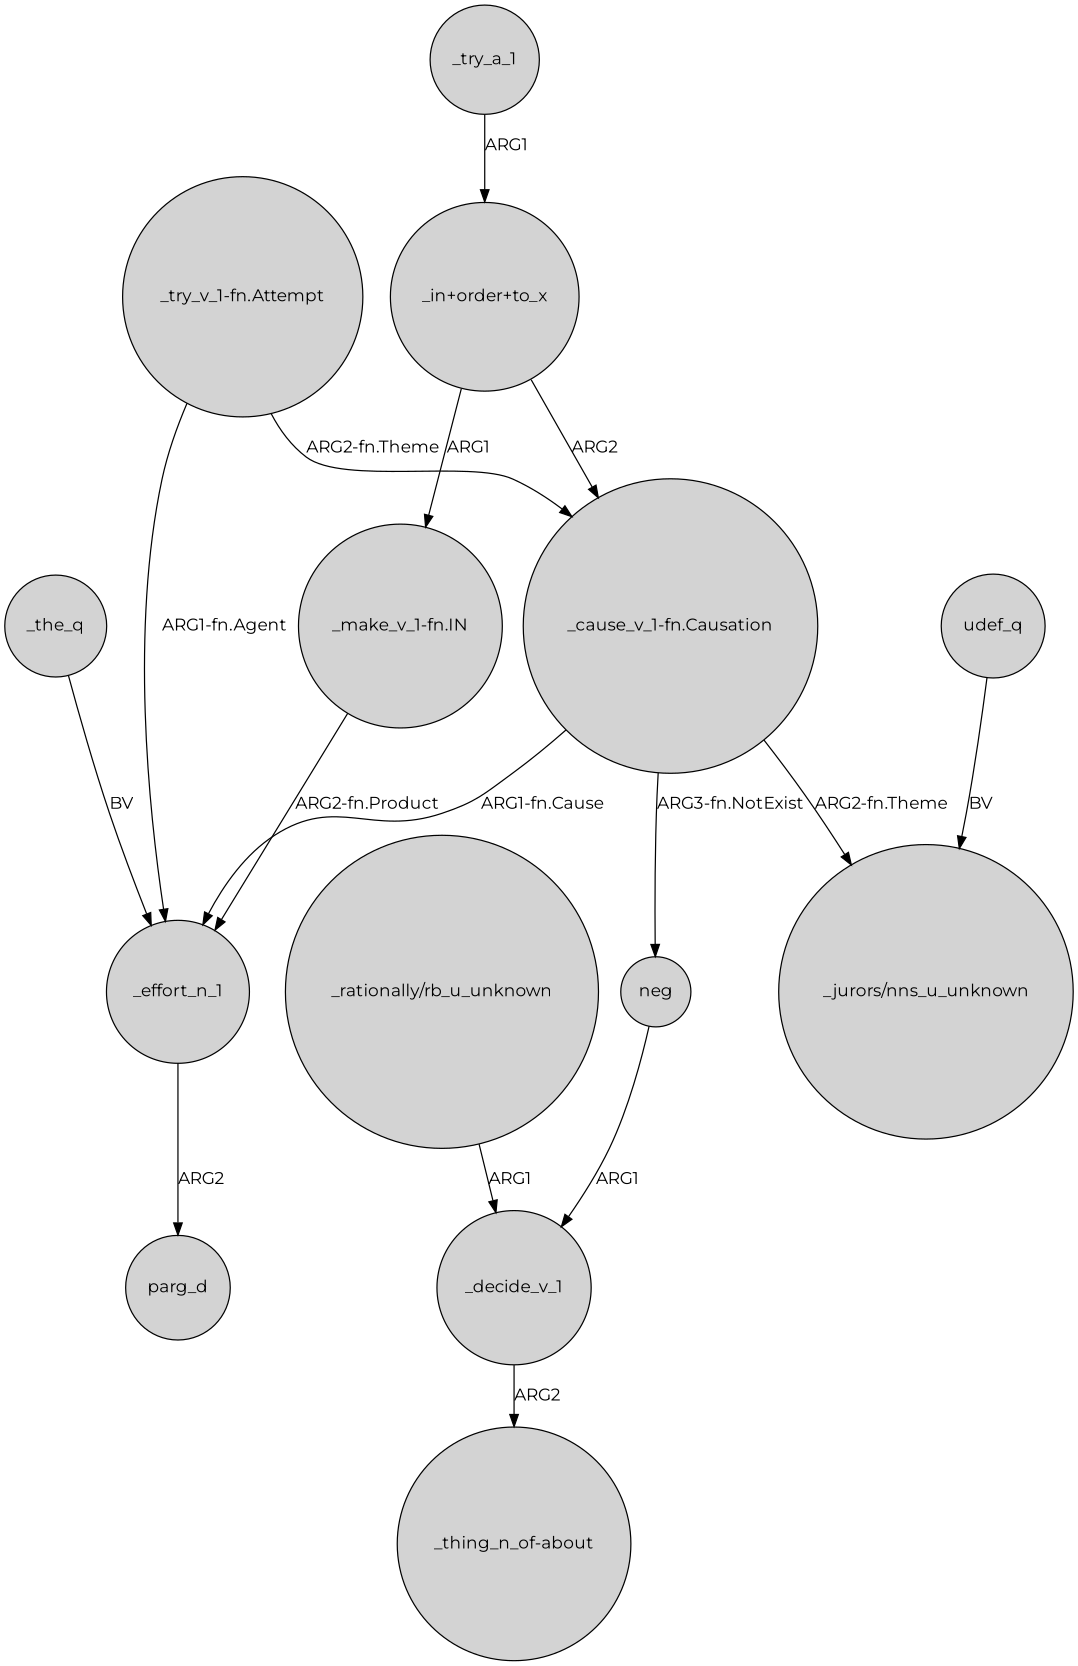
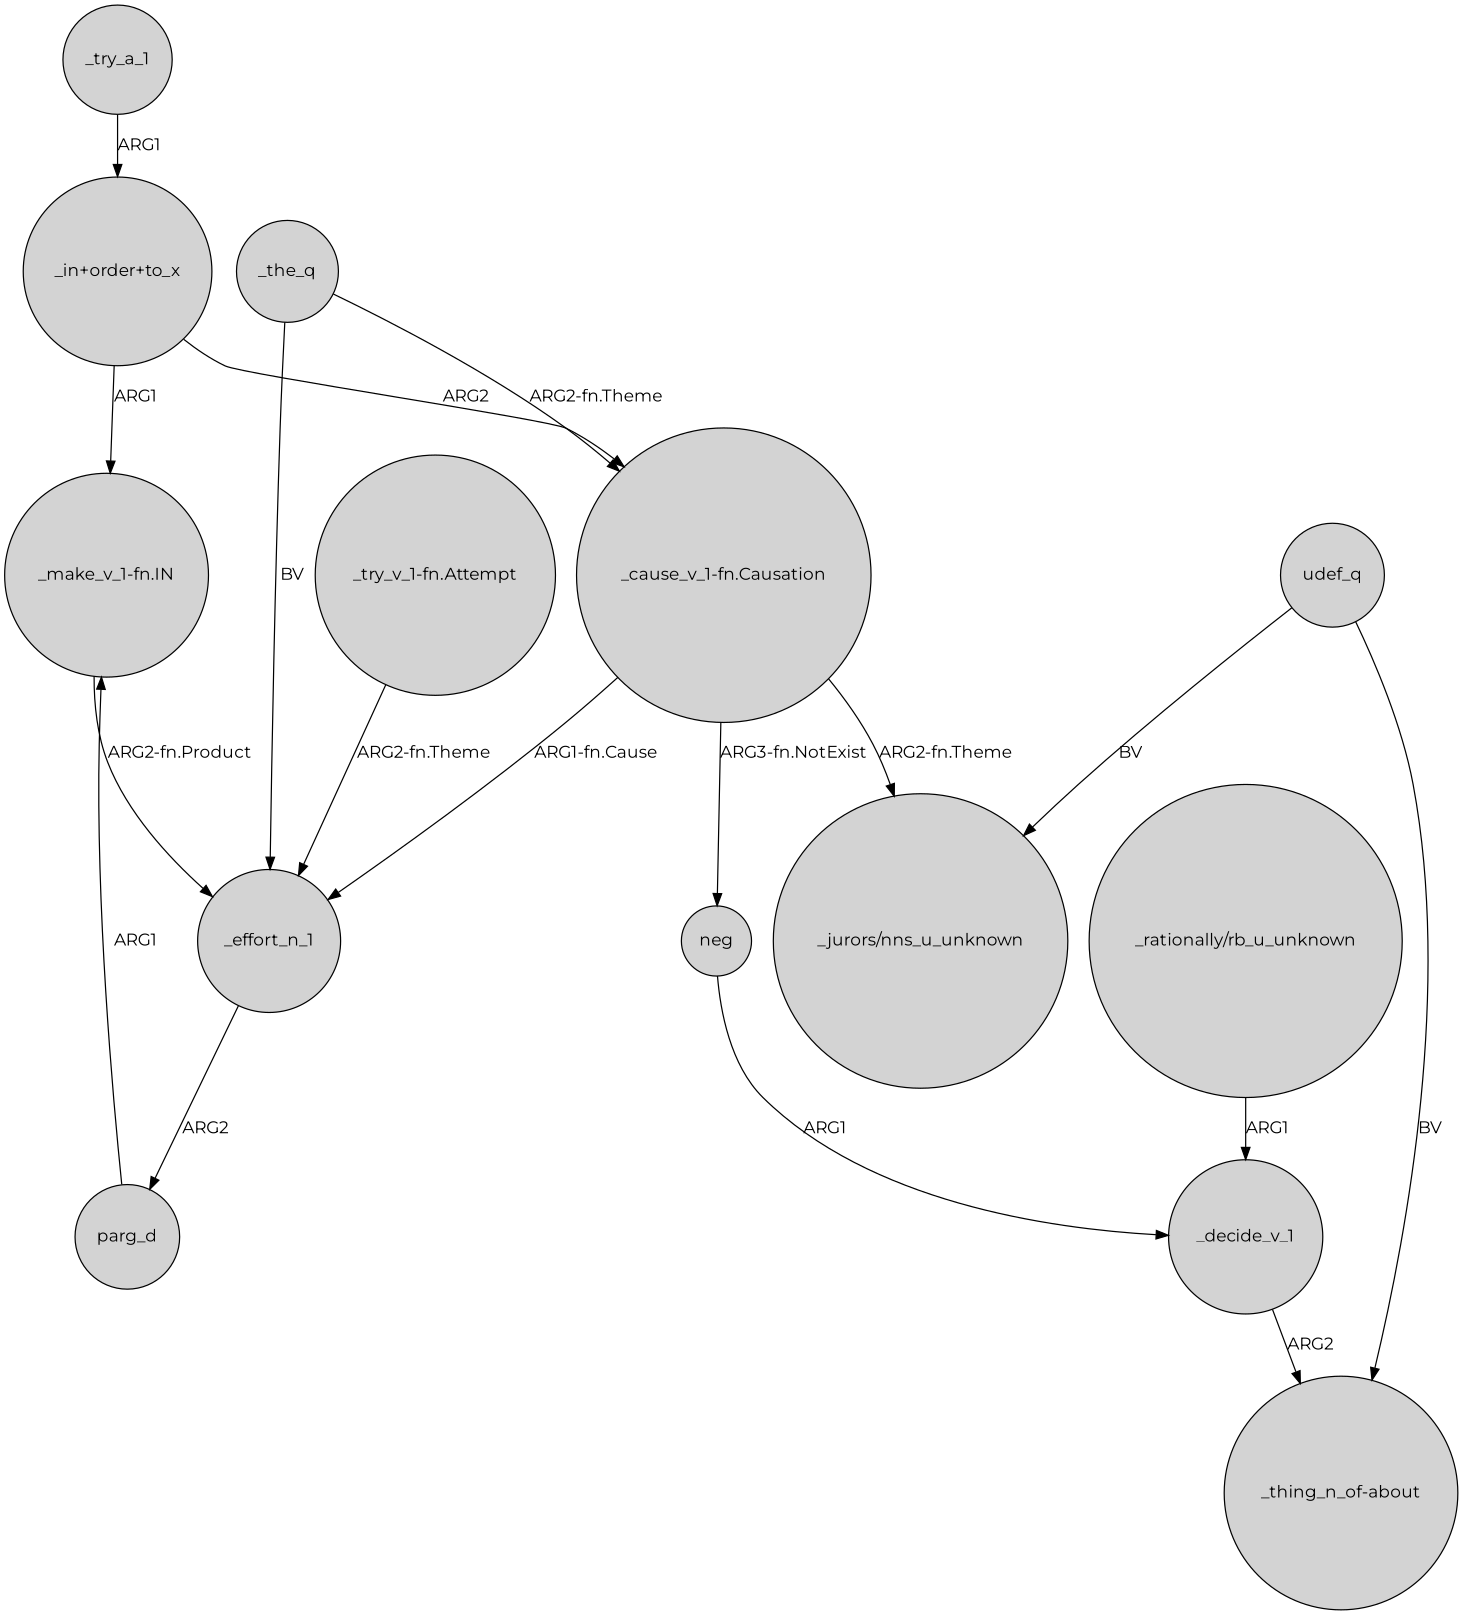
edge "_try_v_1-fn.Attempt" -> "_cause_v_1-fn.Causation": now "_the_q" -> "_cause_v_1-fn.Causation"
edge "_try_v_1-fn.Attempt" -> "_effort_n_1": label "ARG1-fn.Agent" -> "ARG2-fn.Theme"
edge "parg_d" -> "_make_v_1-fn.IN": added, label "ARG1"
edge "udef_q" -> "_thing_n_of-about": added, label "BV"
